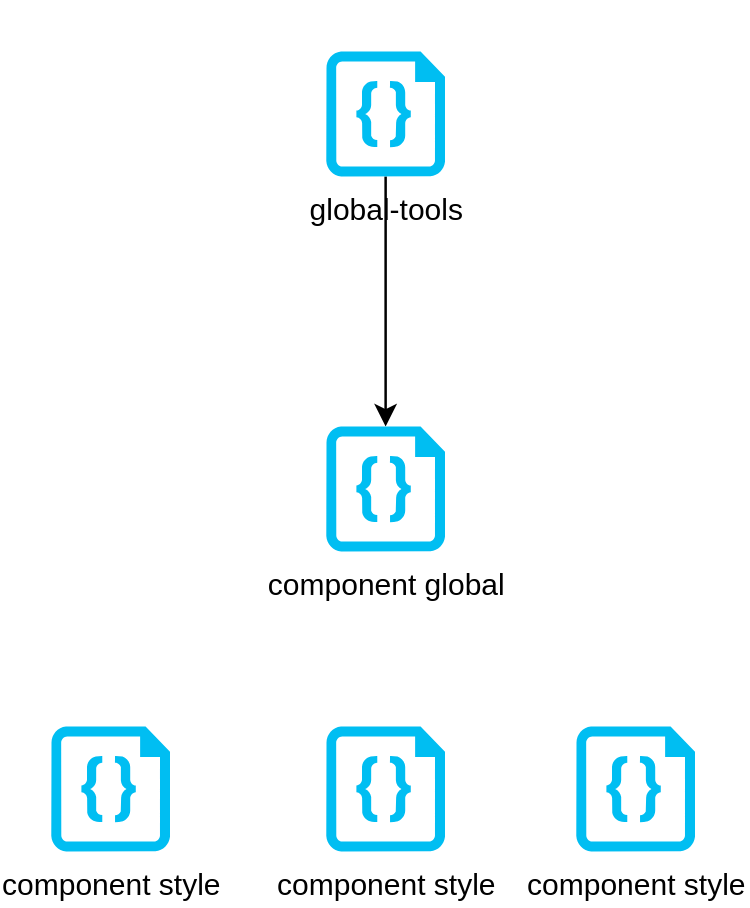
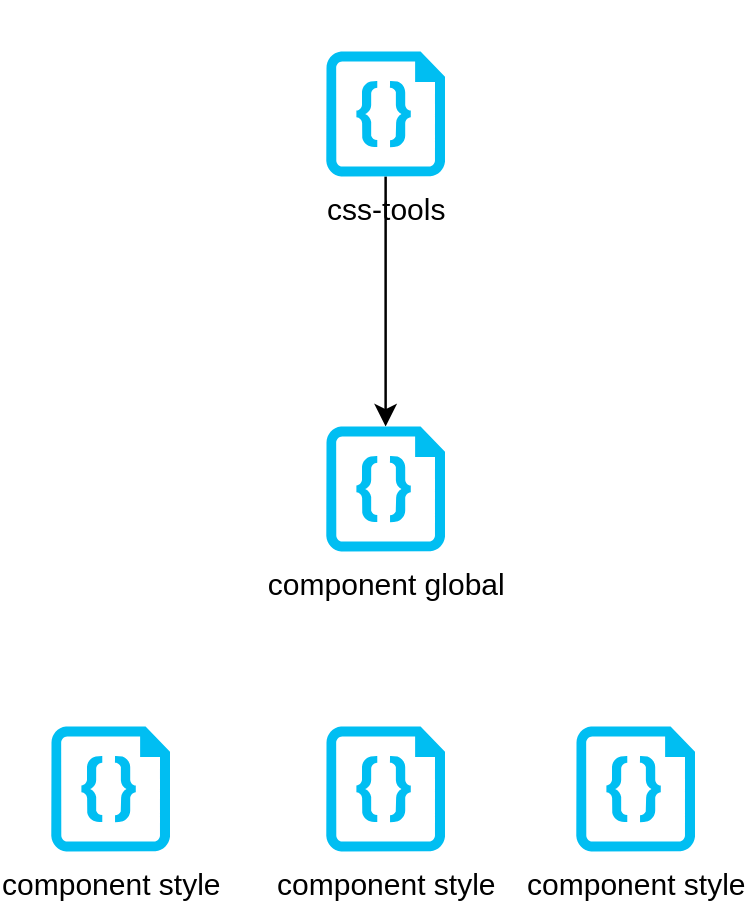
node "global-tools": label "global-tools" -> "css-tools"
